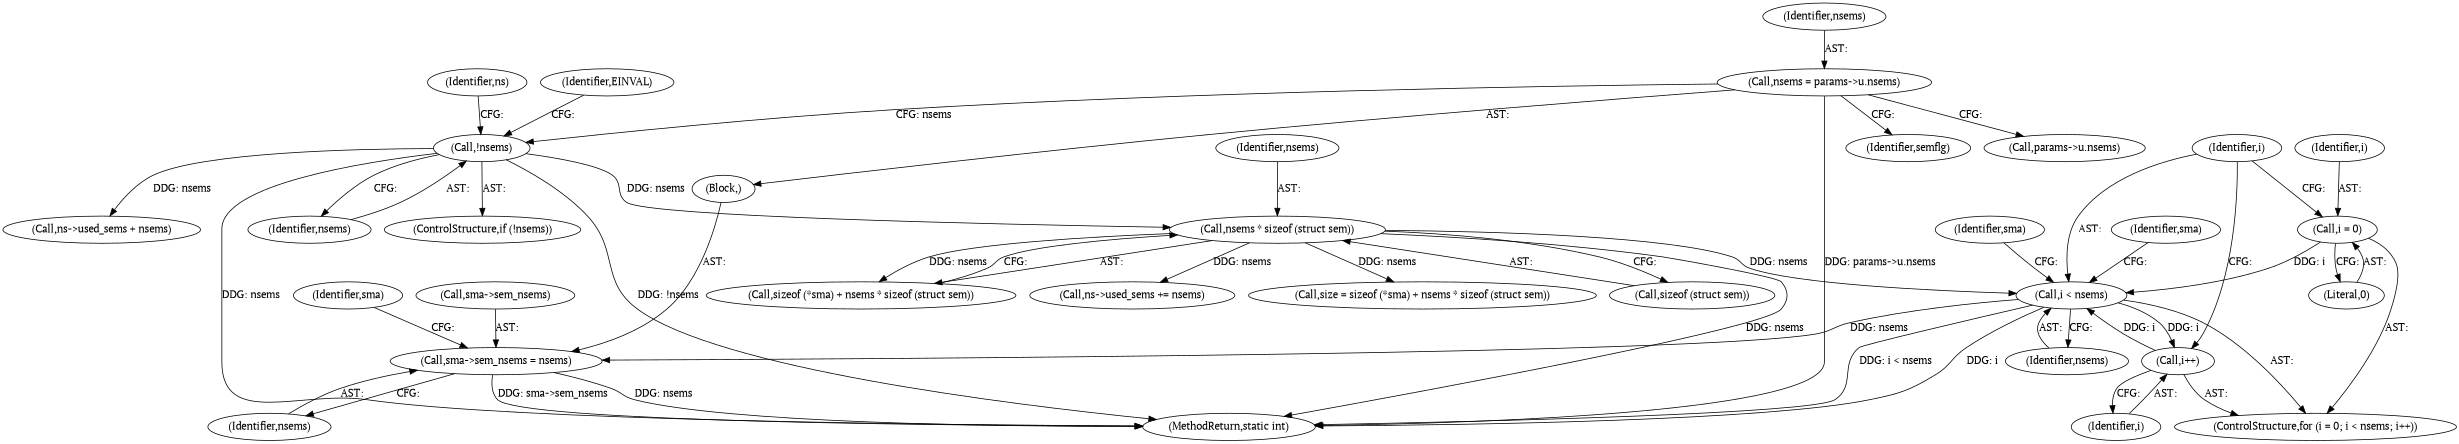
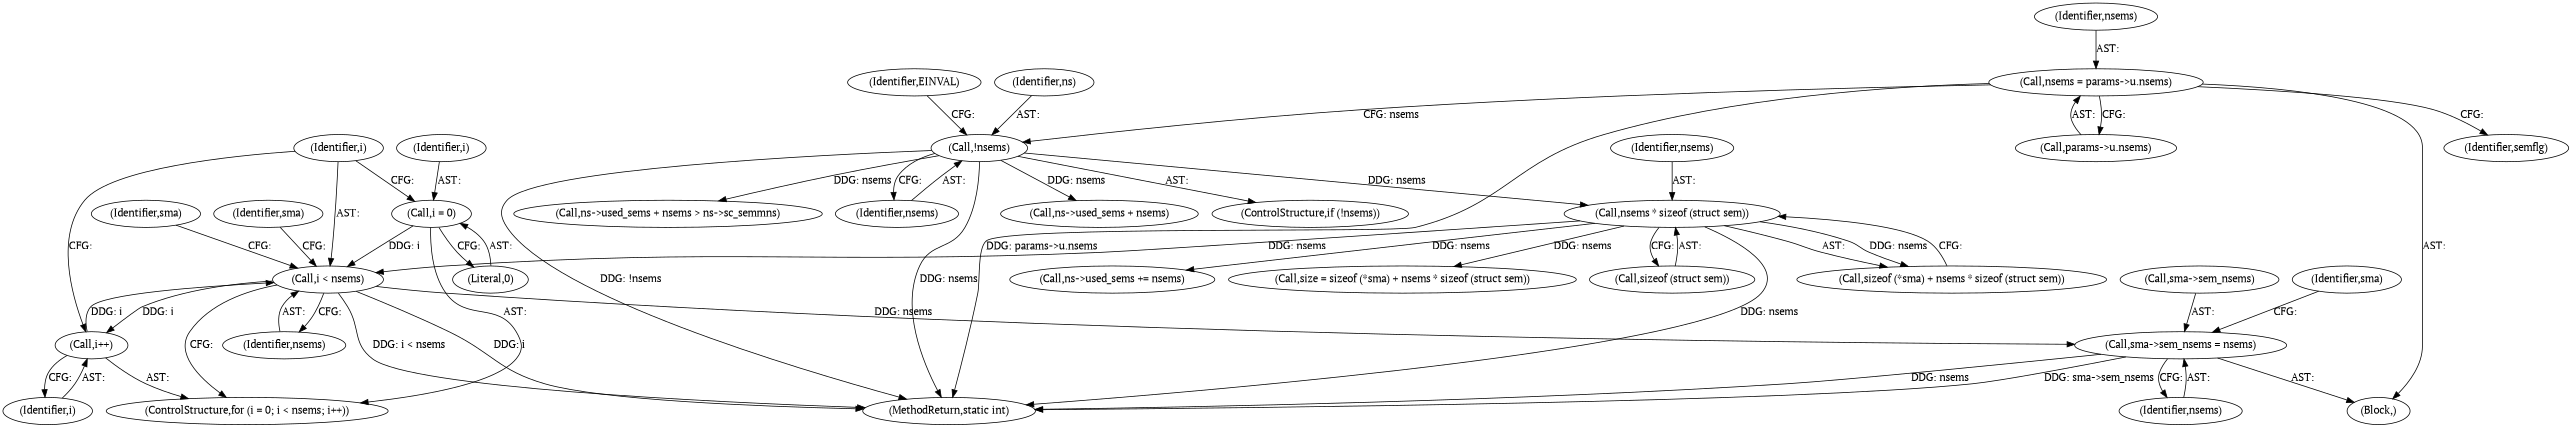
edge "(Identifier,ns)" -> "(Call,!nsems)": label "CFG: " -> "AST: "
edge "(Call,params->u.nsems)" -> "(Call,nsems = params->u.nsems)": added, label "AST:"
node "(Call,ns->used_sems + nsems > ns->sc_semmns)": added
edge "(Block,)" -> "(Call,sma->sem_nsems = nsems)": reversed
edge "(Call,i < nsems)" -> "(ControlStructure,for (i = 0; i < nsems; i++))": label "AST: " -> "CFG: "
